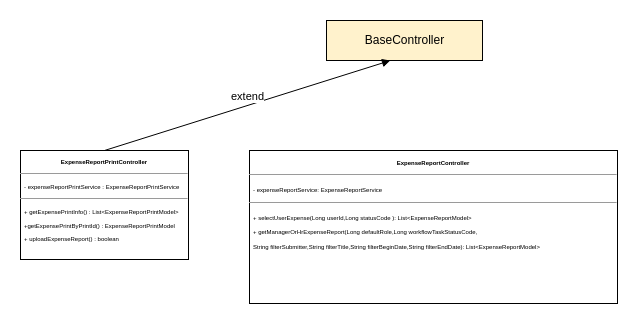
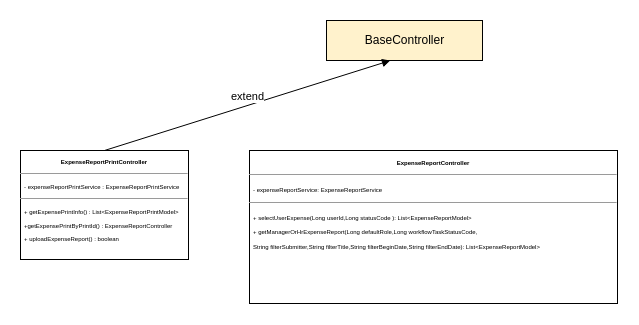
node "ExpenseReportPrintController - expenseReportPrintService : ExpenseReportPrintService + getExpensePrintInfo() : List<ExpenseReportPrintModel> +getExpensePrintByPrintId() : ExpenseReportPrintModel + uploadExpenseReport() : boolean": label "ExpenseReportPrintController - expenseReportPrintService : ExpenseReportPrintService + getExpensePrintInfo() : List<ExpenseReportPrintModel> +getExpensePrintByPrintId() : ExpenseReportPrintModel + uploadExpenseReport() : boolean" -> "ExpenseReportPrintController - expenseReportPrintService : ExpenseReportPrintService + getExpensePrintInfo() : List<ExpenseReportPrintModel> +getExpensePrintByPrintId() : ExpenseReportController + uploadExpenseReport() : boolean"
